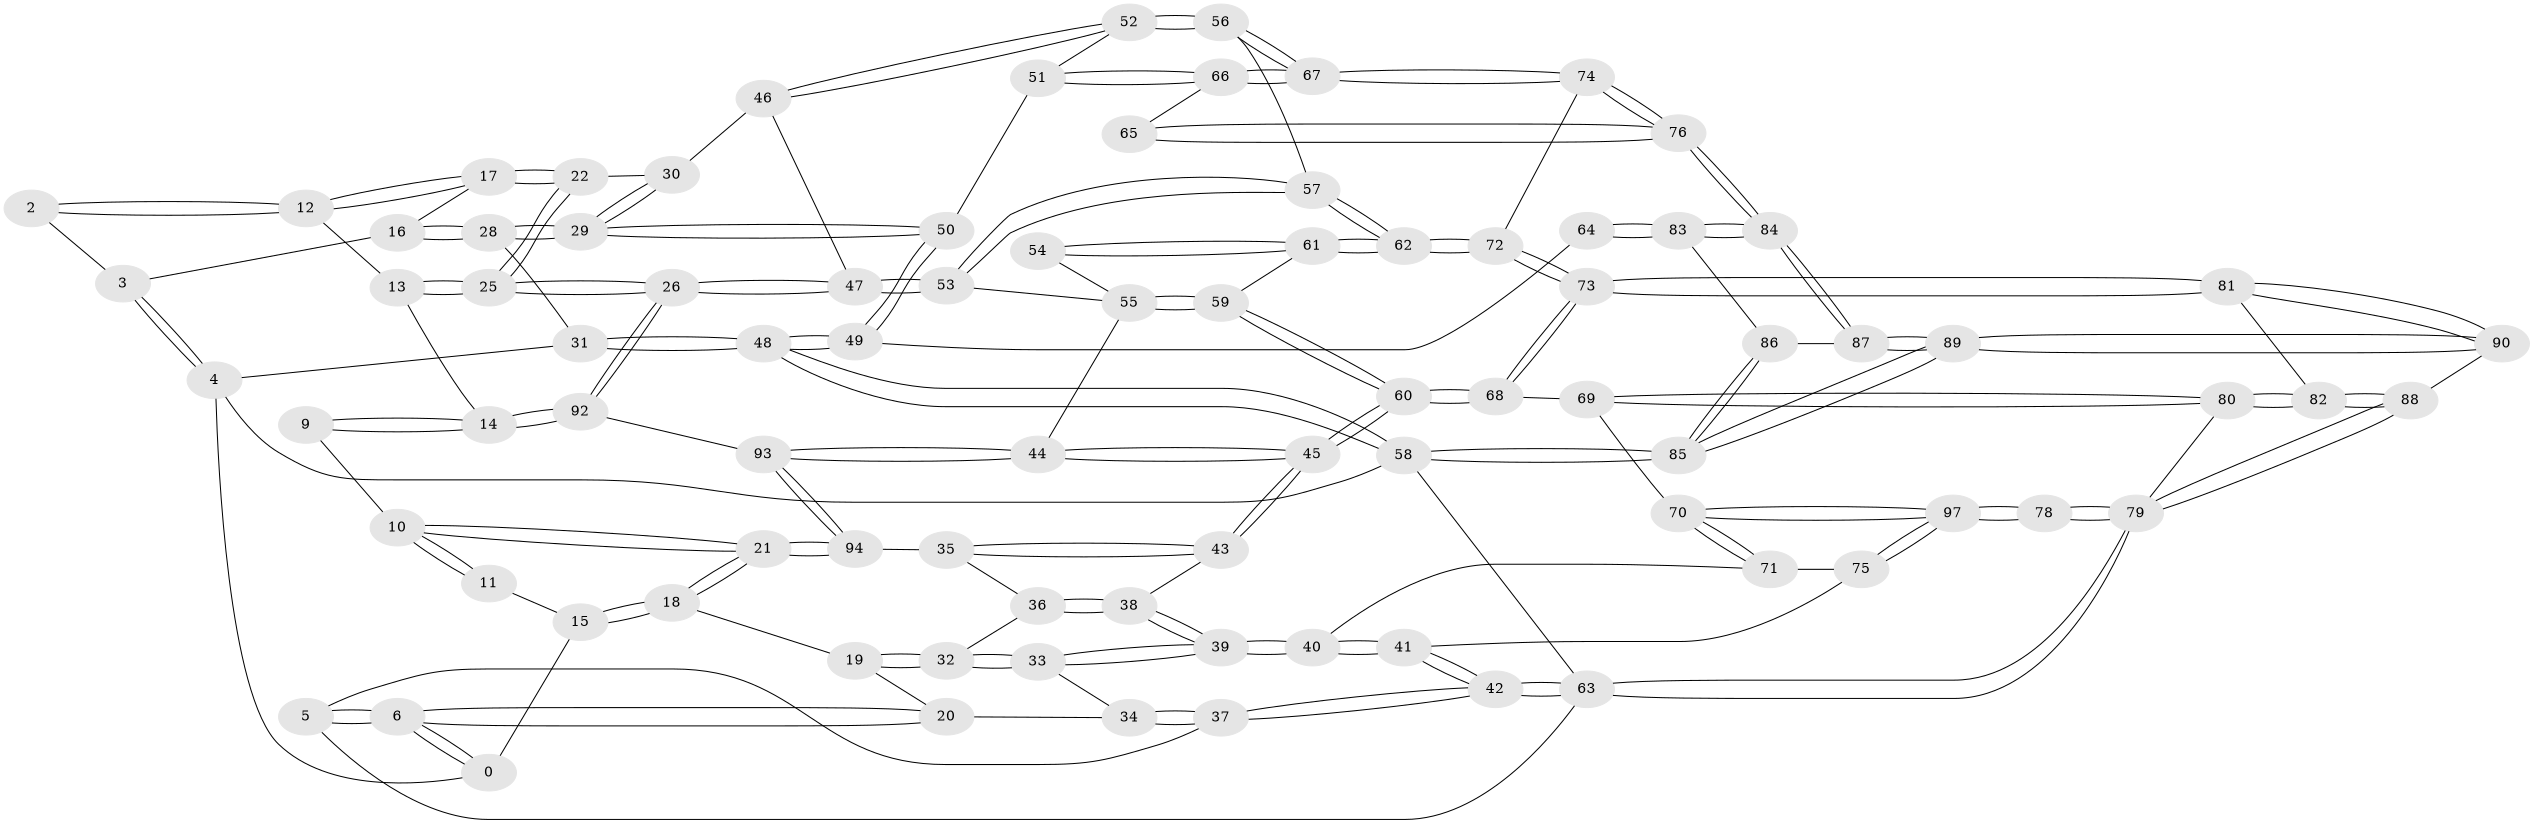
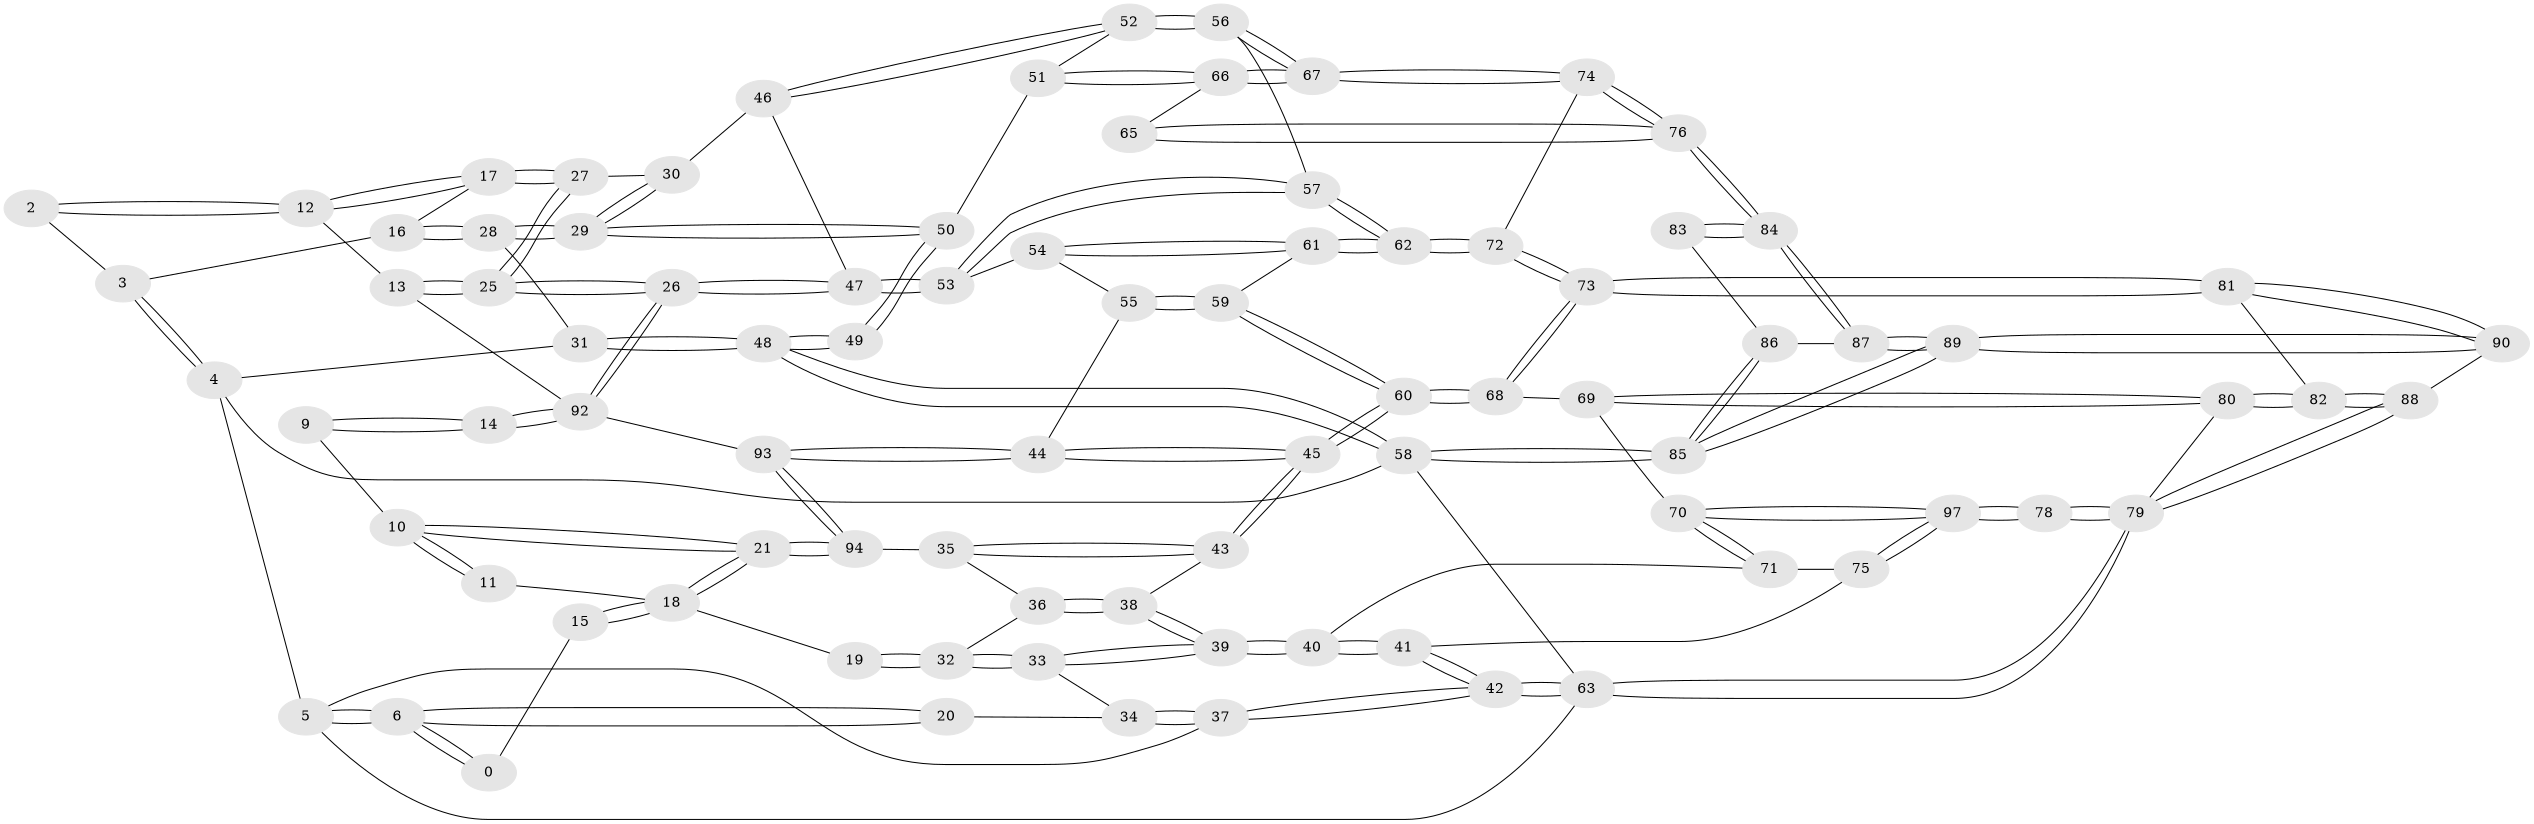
node "22": label "22" -> "27"
node "64": removed
edge "53" -- "55": now "53" -- "54"
edge "13" -- "14": now "13" -- "92"
edge "11" -- "15": now "11" -- "18"
edge "4" -- "0": now "4" -- "5"
edge "19" -- "20": removed
